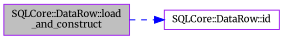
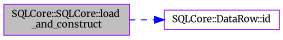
node "SQLCore::DataRow::load _and_construct": label "SQLCore::DataRow::load _and_construct" -> "SQLCore::SQLCore::load _and_construct"
